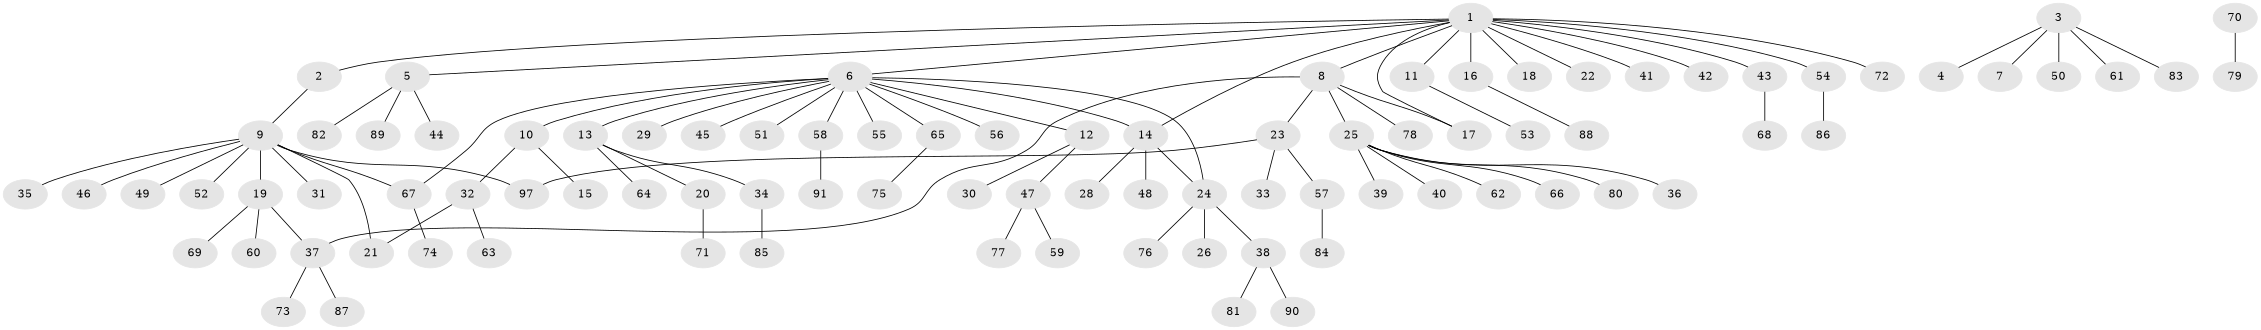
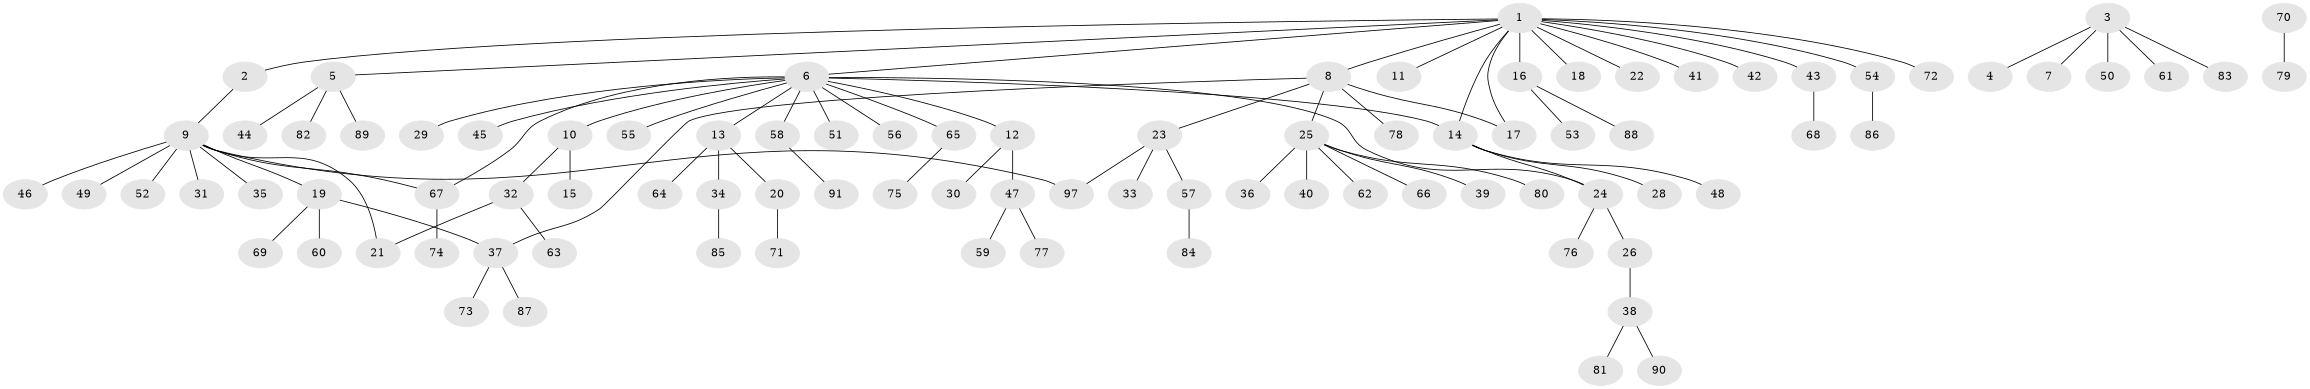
edge "11" -- "53": now "16" -- "53"
edge "24" -- "38": now "26" -- "38"
